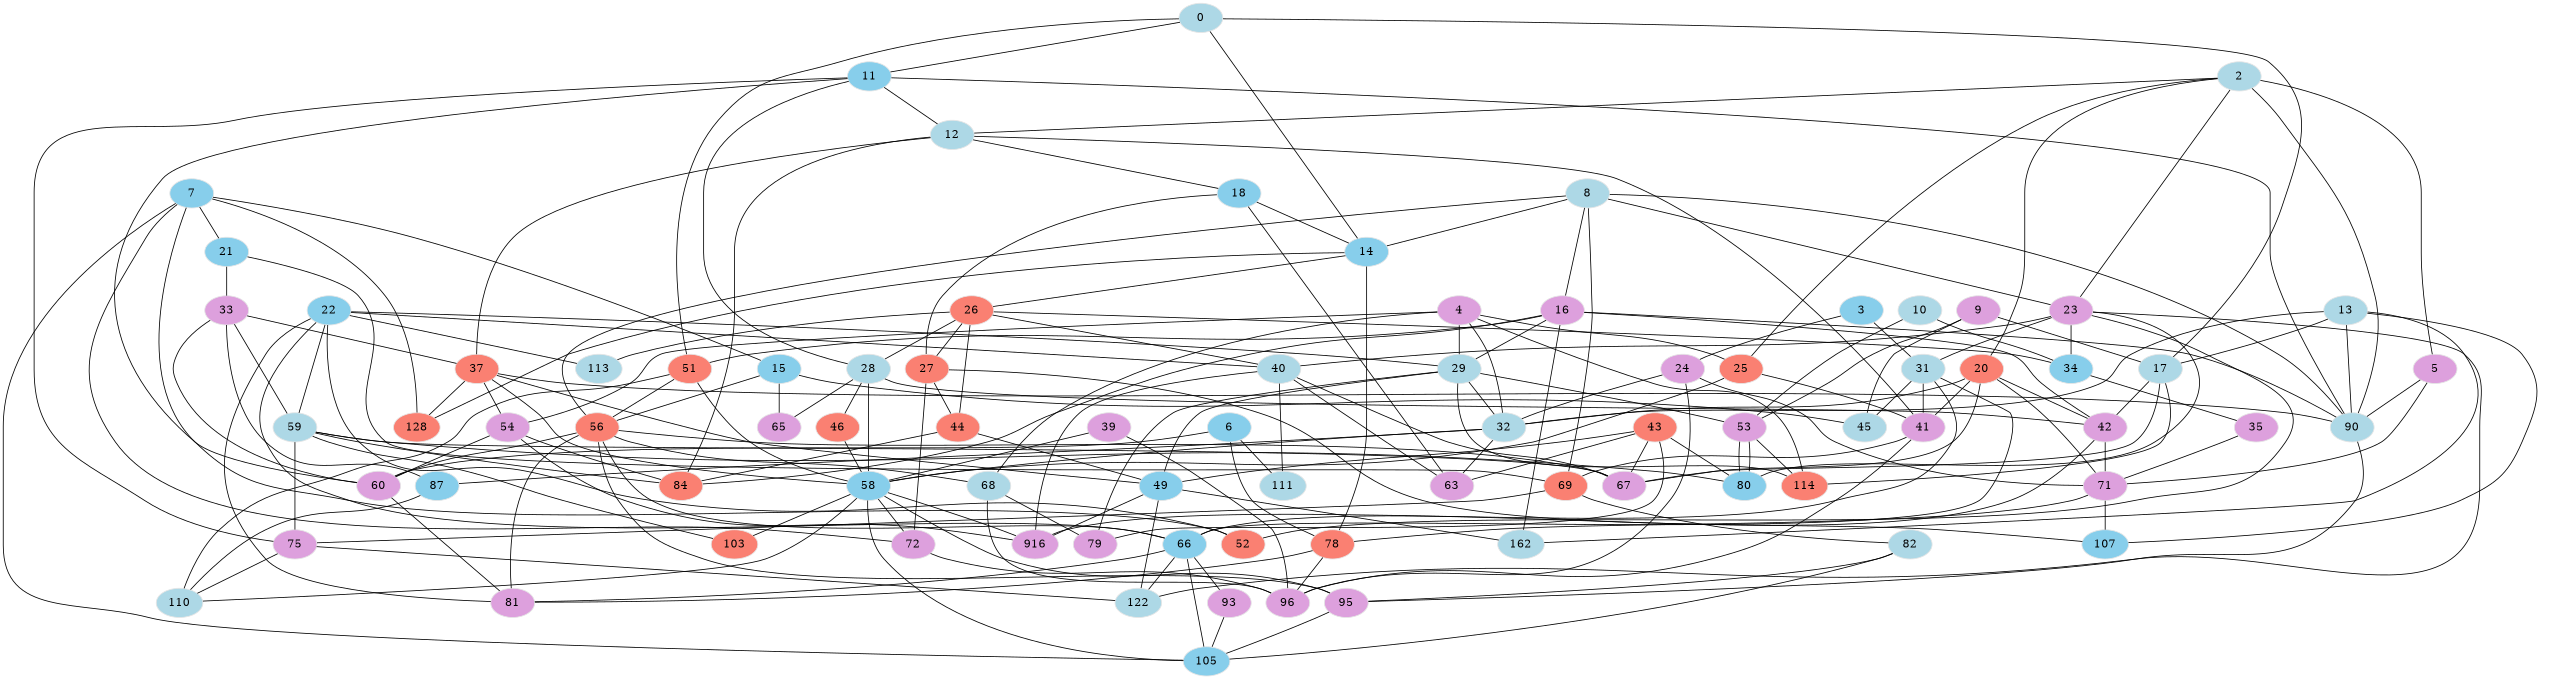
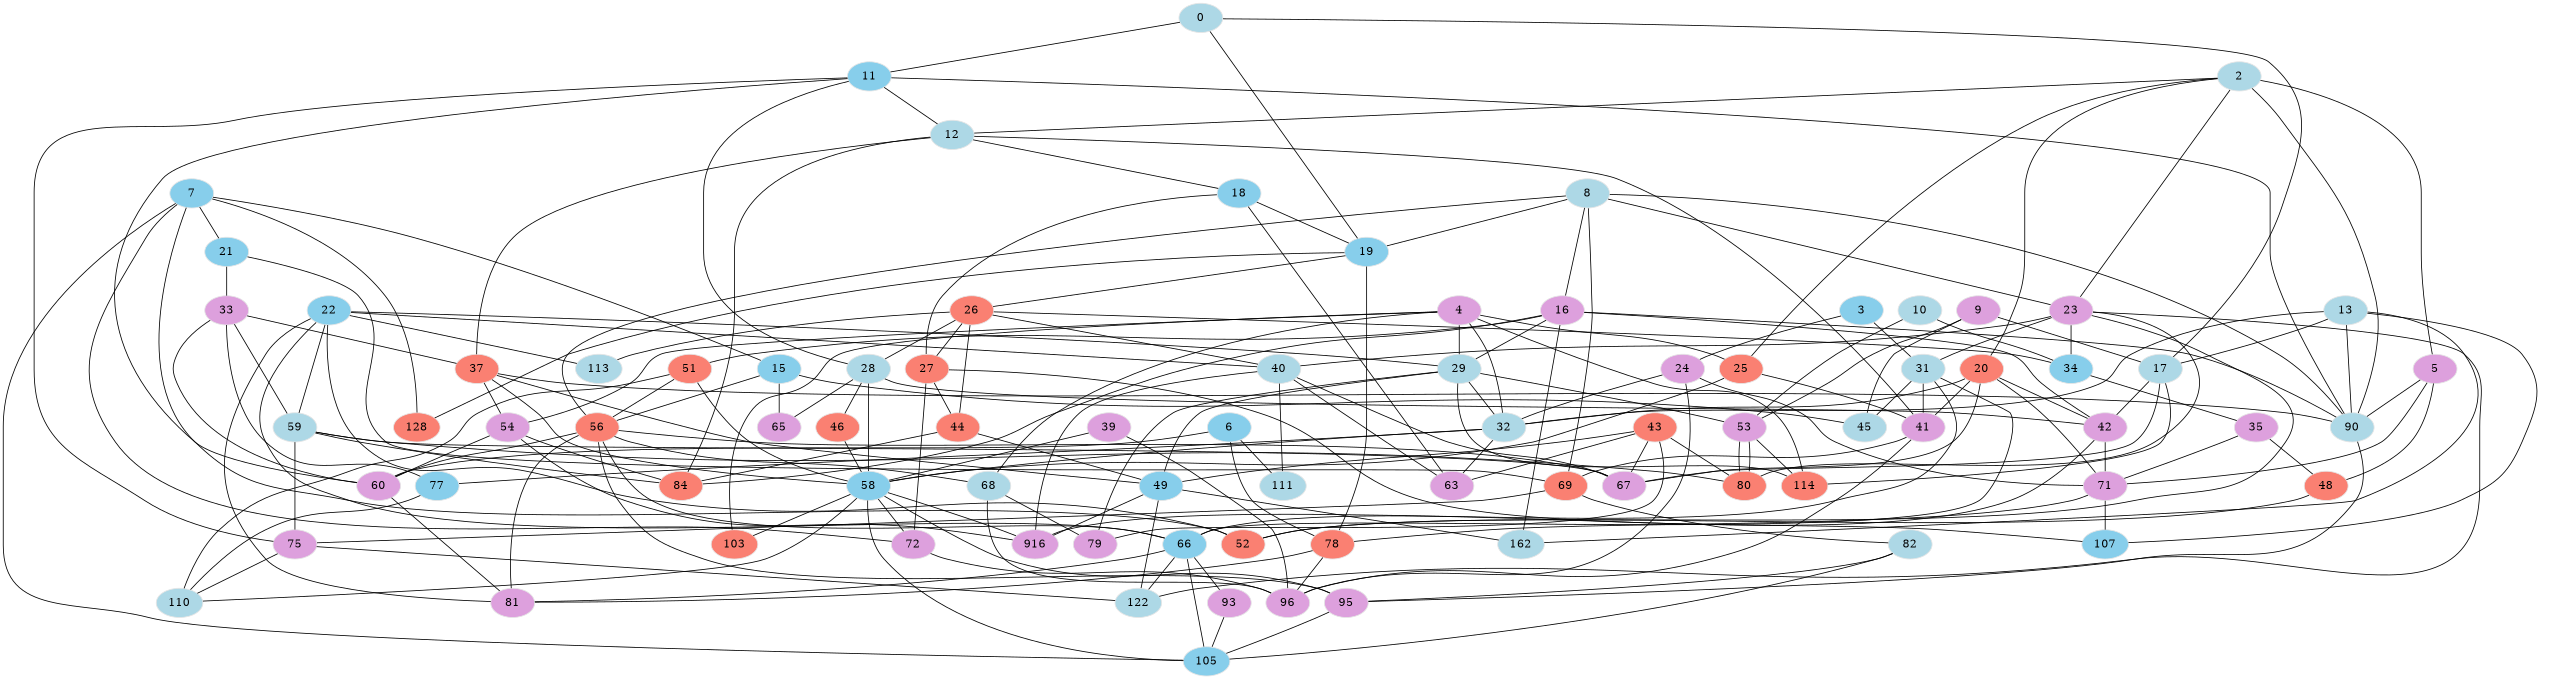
edge "0" -- "51": removed
node "14": label "14" -> "19"
edge "37" -- "128": removed
edge "59" -- "103": now "4" -- "103"
node "87": label "87" -> "77"
node "80": fillcolor skyblue -> salmon
node "48": added
